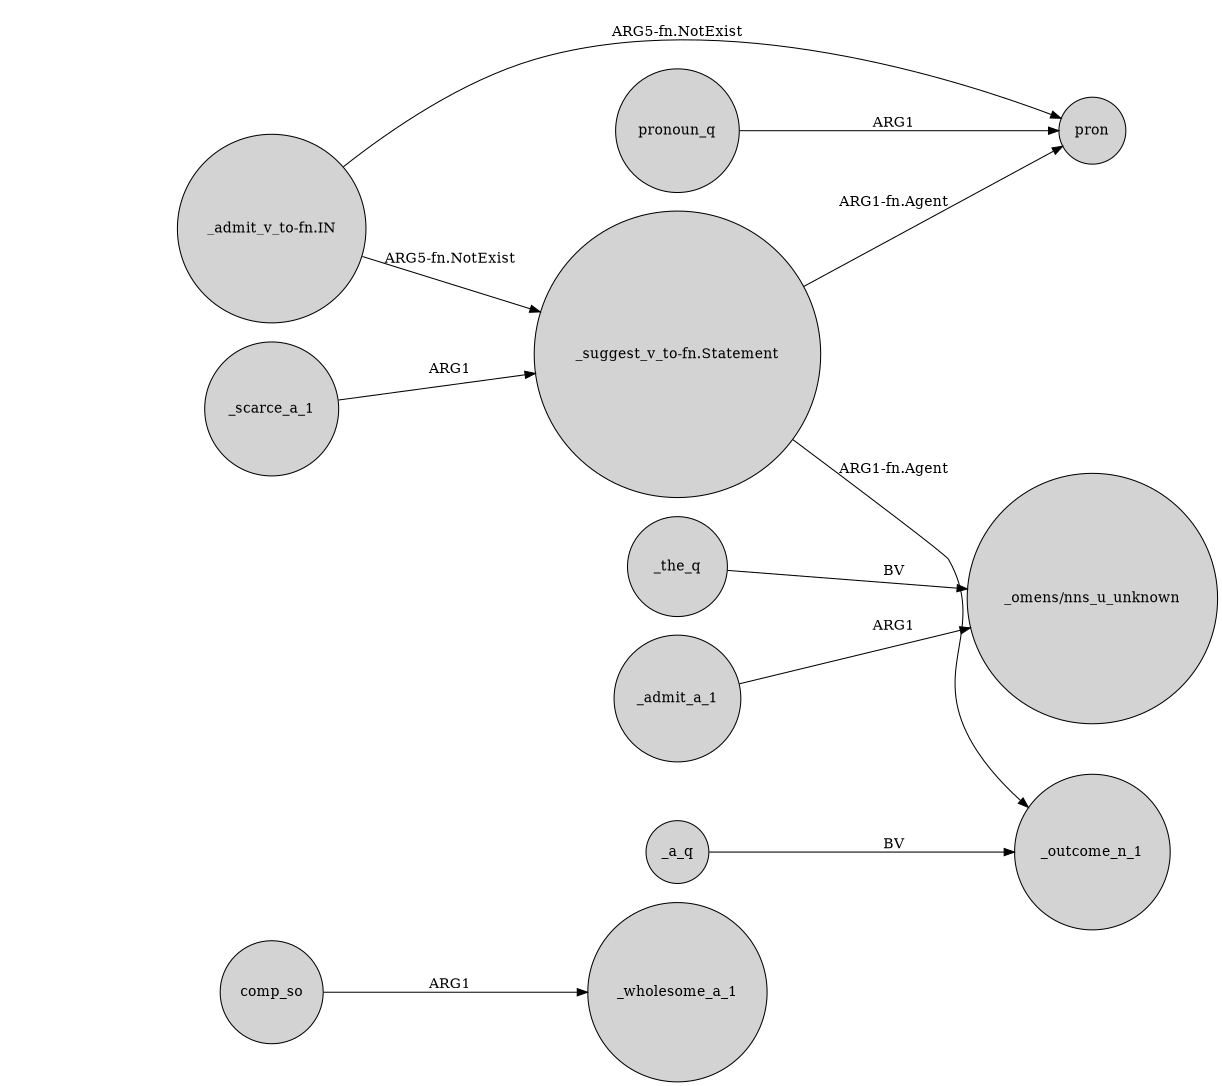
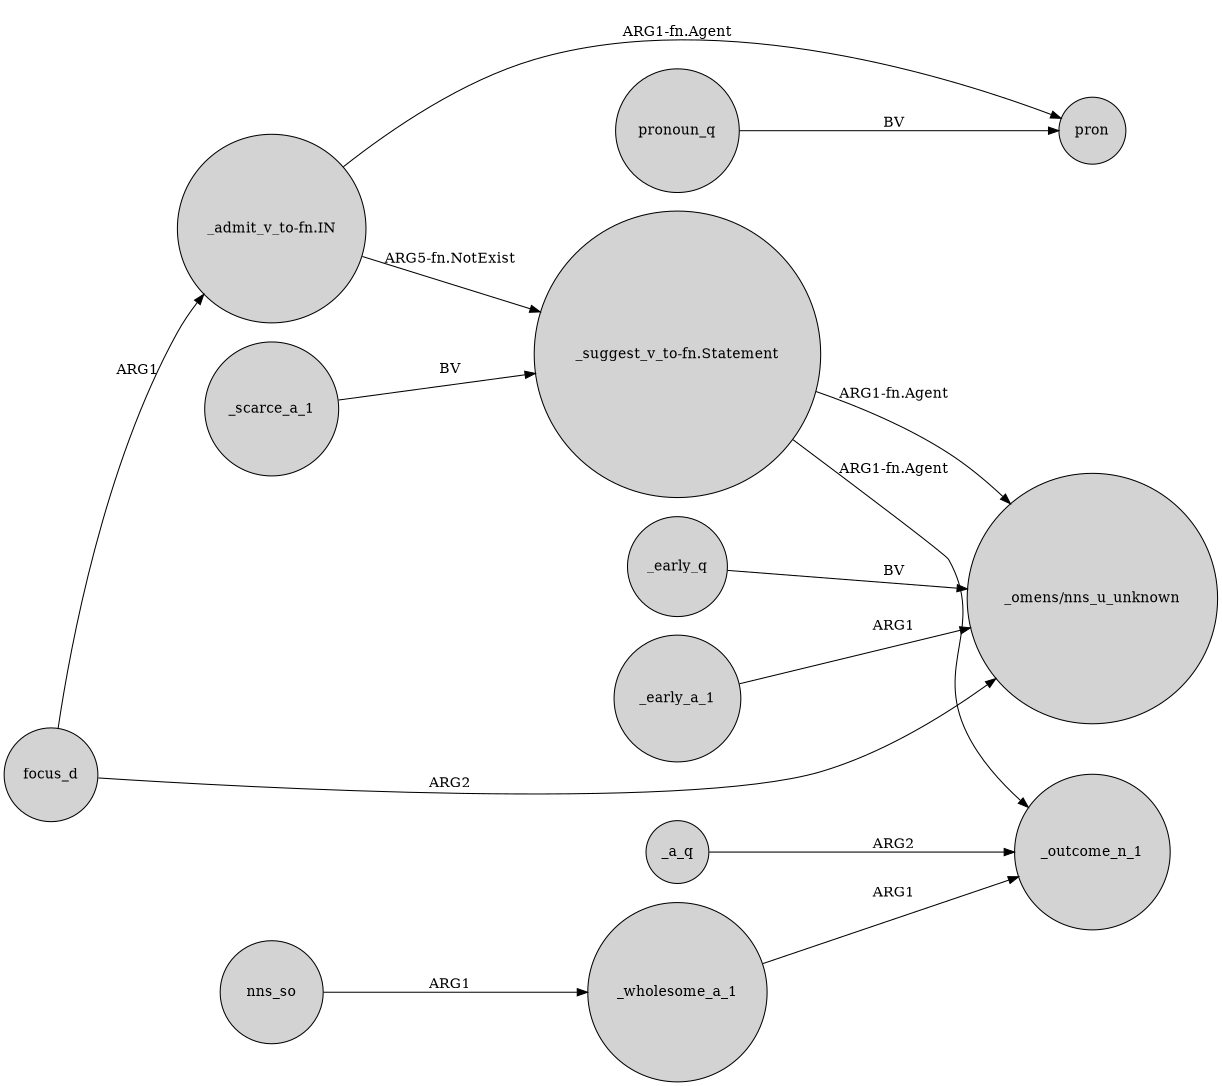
edge "_admit_v_to-fn.IN" -> "pron": label "ARG5-fn.NotExist" -> "ARG1-fn.Agent"
edge "pronoun_q" -> "pron": label "ARG1" -> "BV"
edge "_suggest_v_to-fn.Statement" -> "pron": now "_suggest_v_to-fn.Statement" -> "_omens/nns_u_unknown"
edge "_scarce_a_1" -> "_suggest_v_to-fn.Statement": label "ARG1" -> "BV"
node "_the_q": label "_the_q" -> "_early_q"
node "_admit_a_1": label "_admit_a_1" -> "_early_a_1"
node "focus_d": added
edge "_a_q" -> "_outcome_n_1": label "BV" -> "ARG2"
edge "_wholesome_a_1" -> "_outcome_n_1": added, label "ARG1"
node "comp_so": label "comp_so" -> "nns_so"
